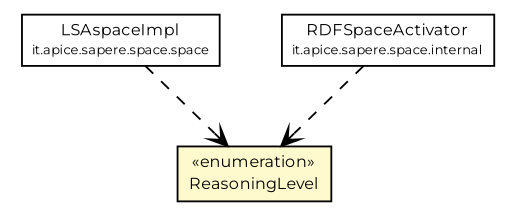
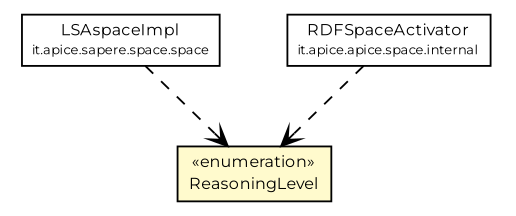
node "RDFSpaceActivator": text "it.apice.sapere.space.internal" -> "it.apice.apice.space.internal"
